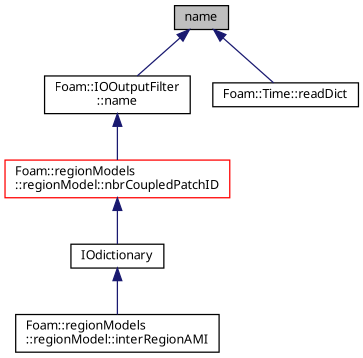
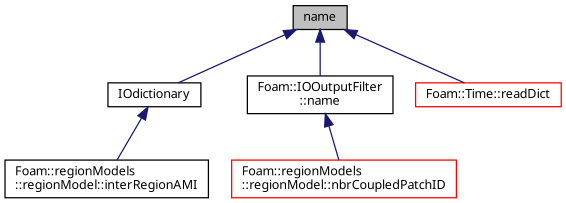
node "Foam::Time::readDict": color black -> red
edge "IOdictionary" -> "Foam::regionModels ::regionModel::nbrCoupledPatchID": now "IOdictionary" -> "name"
